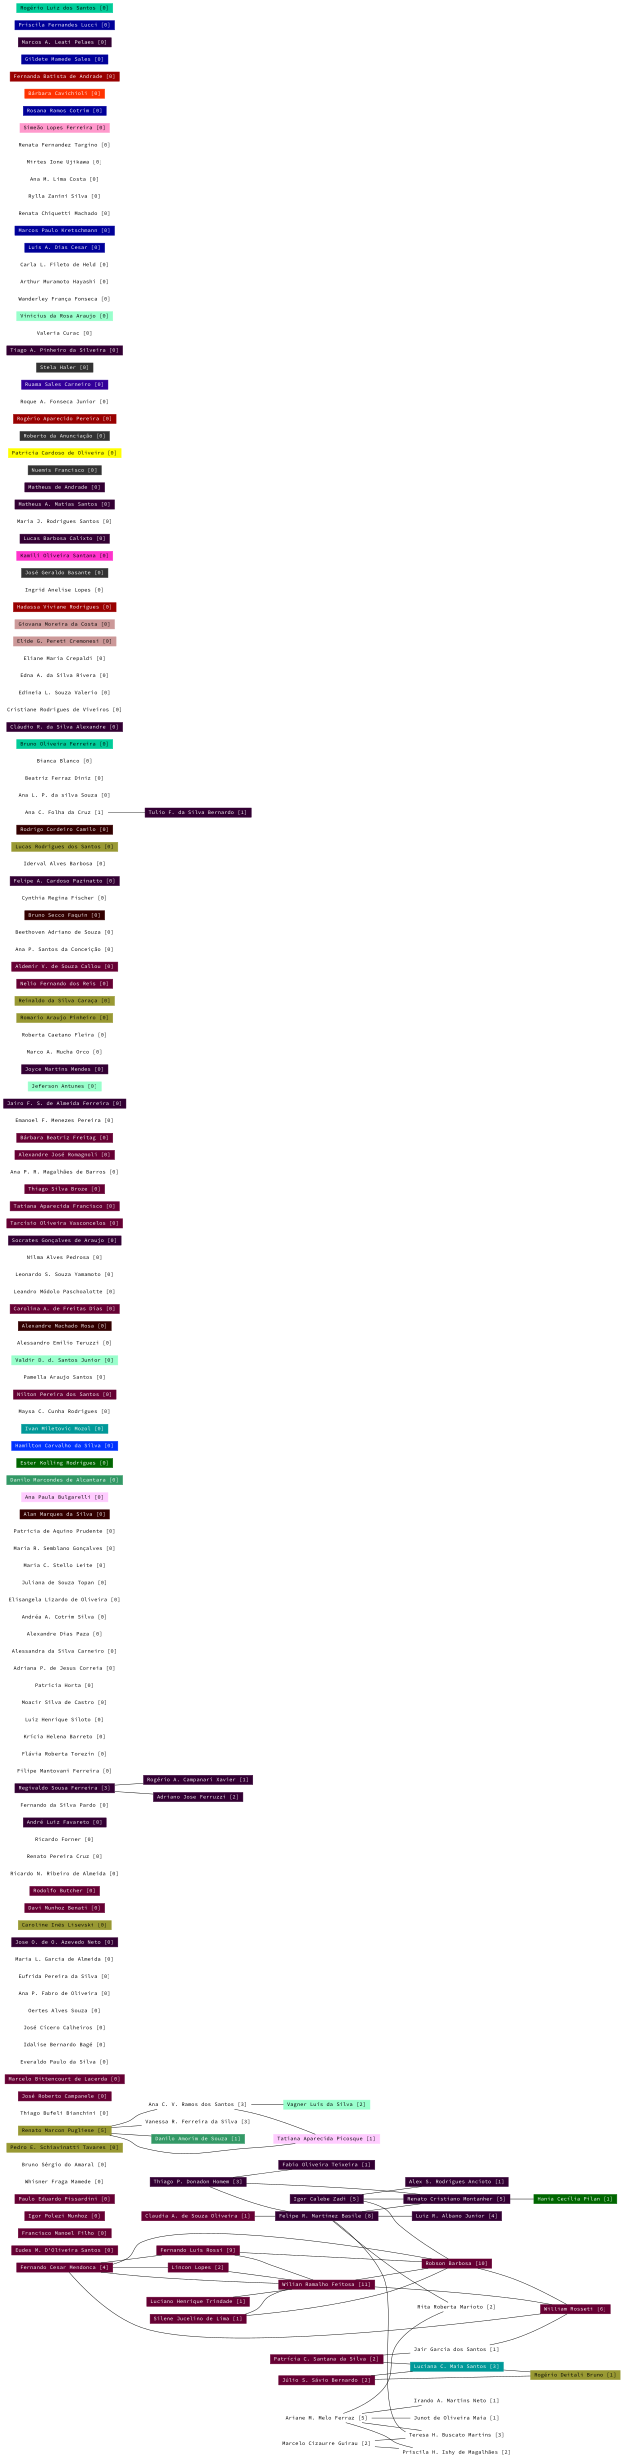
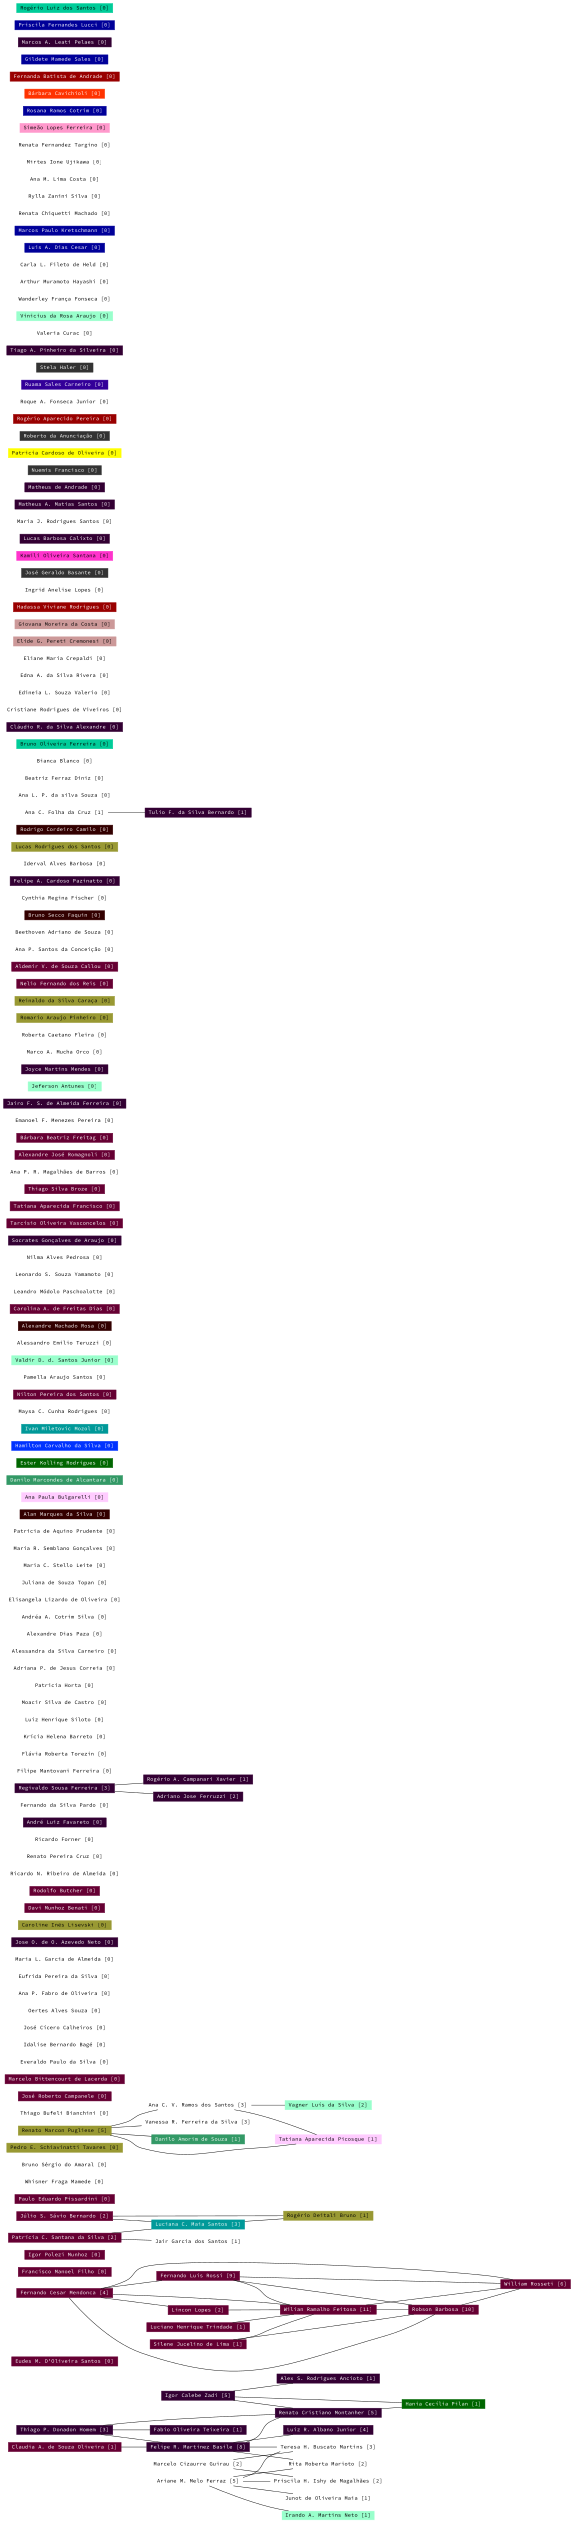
edge "Igor Calebe Zadi [5]" -- "Robson Barbosa [10]": now "Igor Calebe Zadi [5]" -- "Hania Cecília Pilan [1]"
edge "William Rosseti [6]" -- "Jair Garcia dos Santos [1]": now "William Rosseti [6]" -- "Fernando Luis Rossi [9]"
node "Irando A. Martins Neto [1]": fillcolor #ffffff -> #99ffcc
